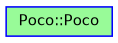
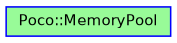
node "Poco::Poco": label "Poco::Poco" -> "Poco::MemoryPool"
